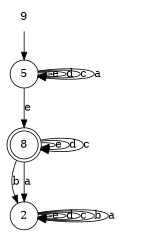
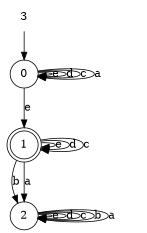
node "9": label "9" -> "3"
node "5": label "5" -> "0"
node "8": label "8" -> "1"
